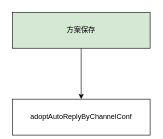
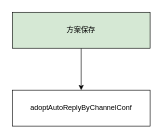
node "adoptAutoReplyByChannelConf": moved (81, 117) -> (81, 108)
